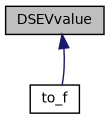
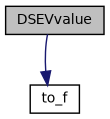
edge "to_f" -> "DSEVvalue": reversed
